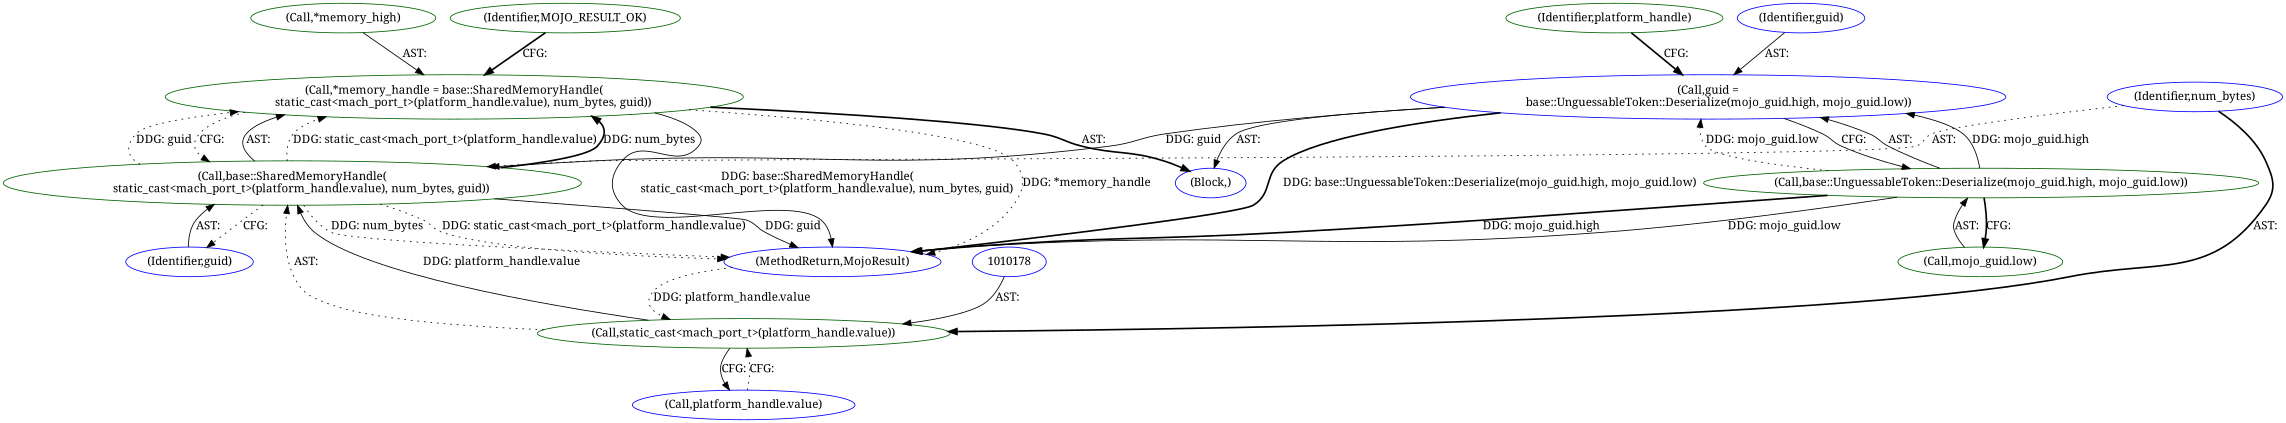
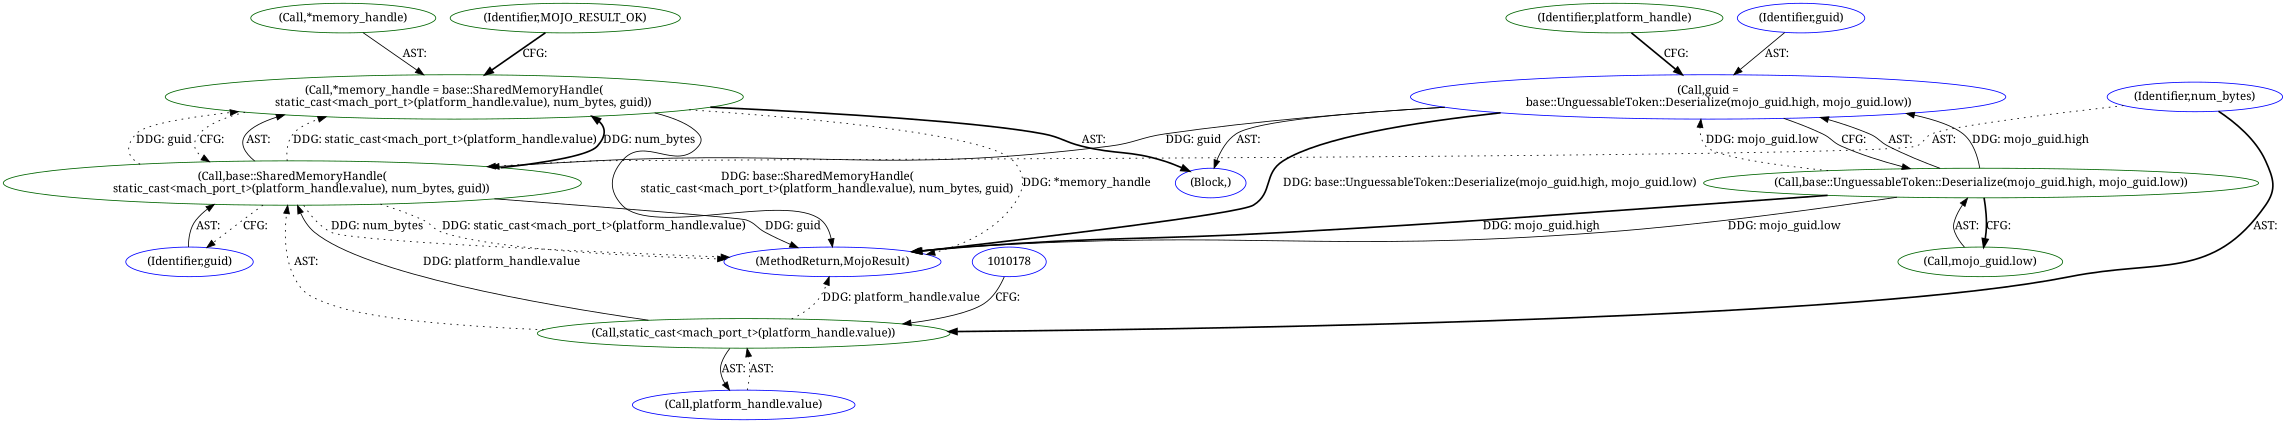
node "(Call,*memory_high)": label "(Call,*memory_high)" -> "(Call,*memory_handle)"
edge "(MethodReturn,MojoResult)" -> "(Call,static_cast<mach_port_t>(platform_handle.value))": reversed
edge "1010178" -> "(Call,static_cast<mach_port_t>(platform_handle.value))": label "AST: " -> "CFG: "
edge "(Call,static_cast<mach_port_t>(platform_handle.value))" -> "(Call,platform_handle.value)": label "CFG: " -> "AST: "
edge "(Call,platform_handle.value)" -> "(Call,static_cast<mach_port_t>(platform_handle.value))": label "CFG: " -> "AST: "
